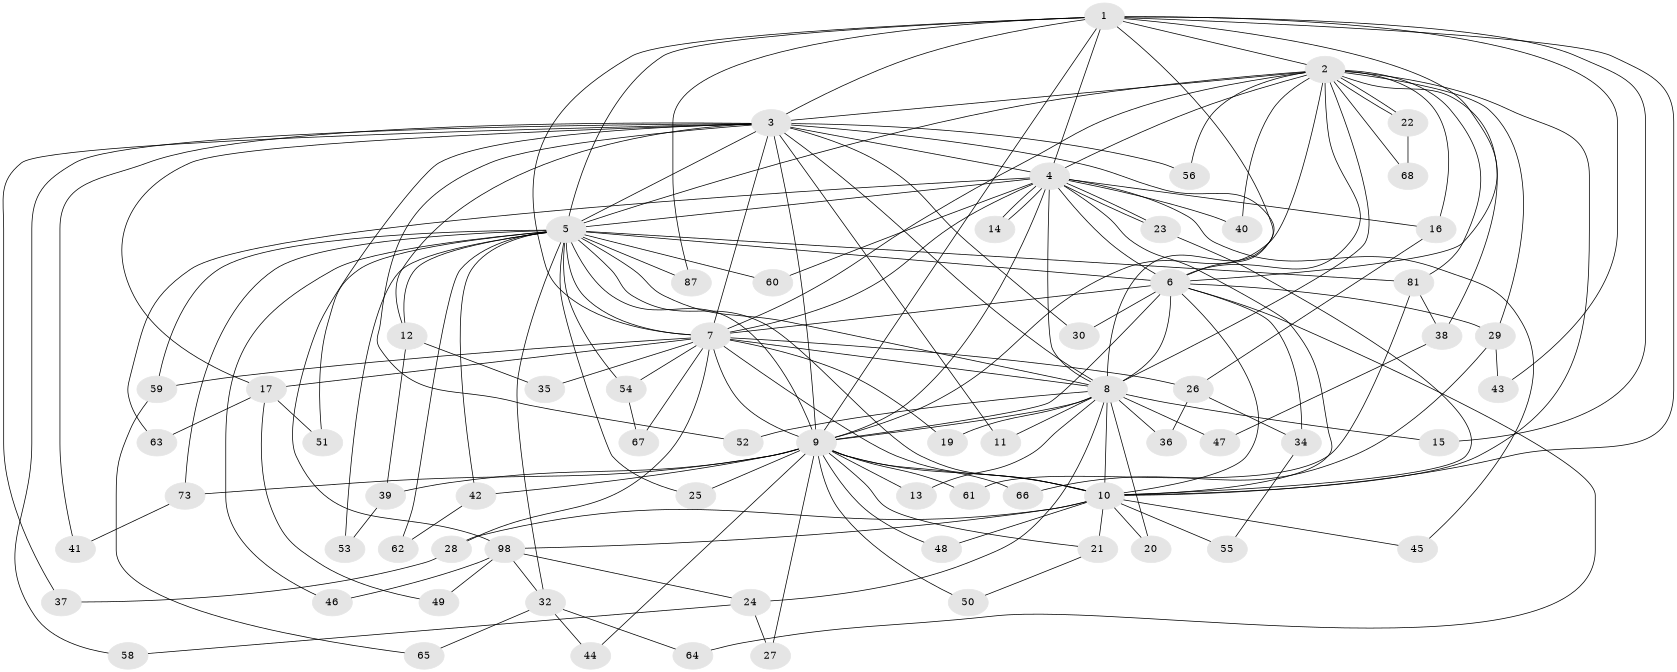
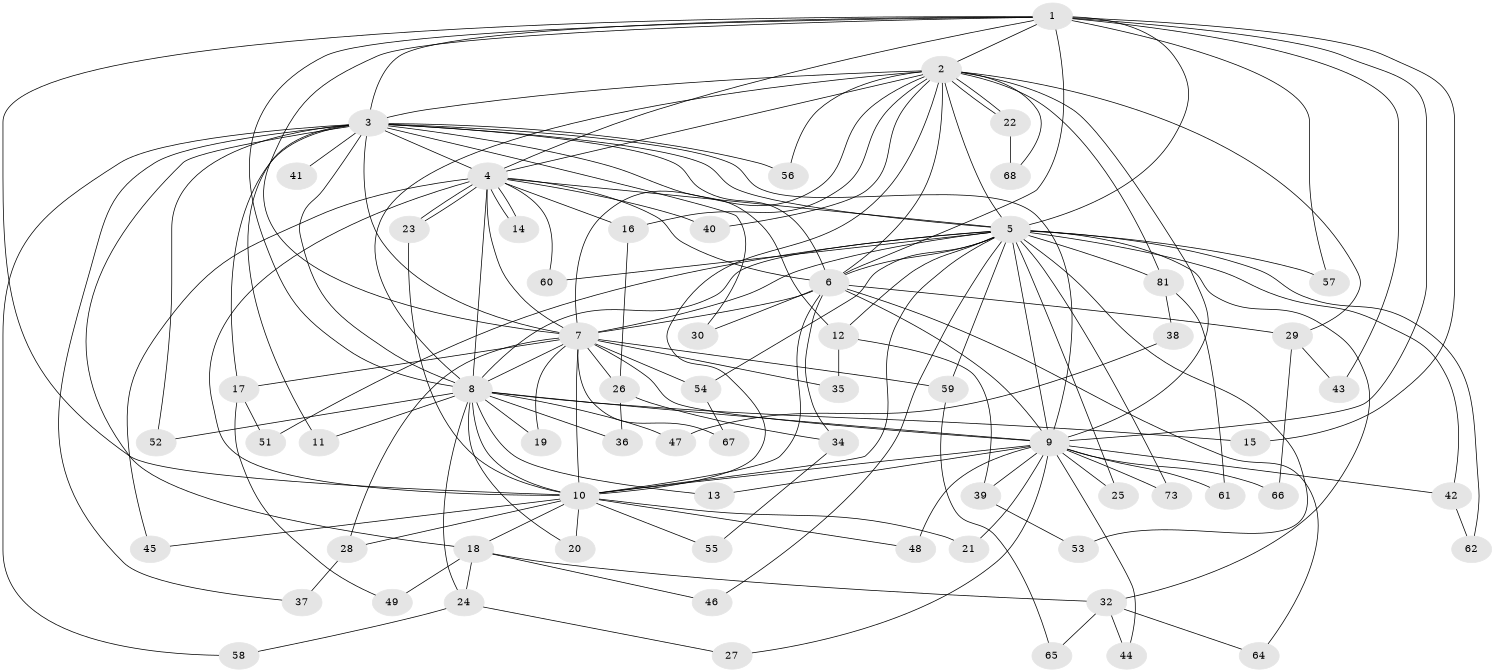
edge "2" -- "38": removed
node "87": label "87" -> "57"
edge "4" -- "9": removed
edge "6" -- "8": removed
node "63": removed
edge "73" -- "41": removed
node "98": label "98" -> "18"
node "50": removed
